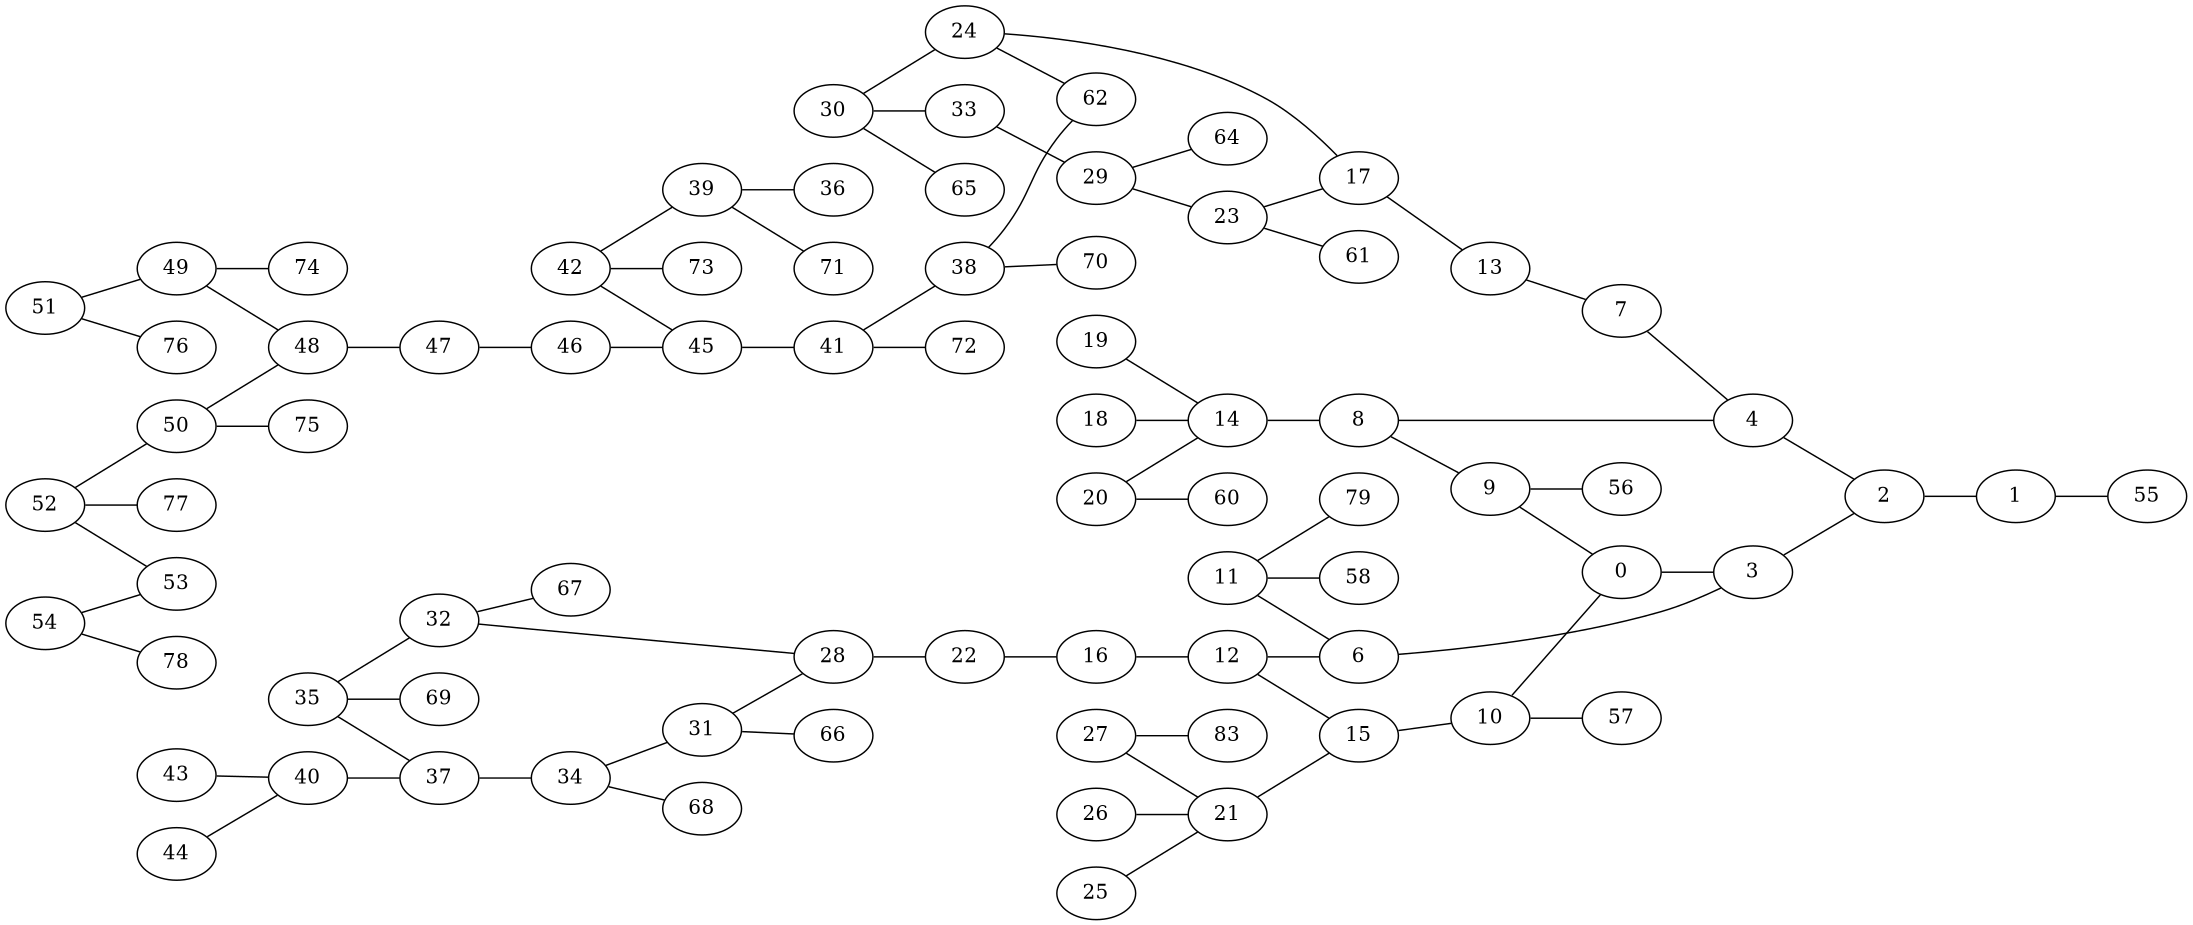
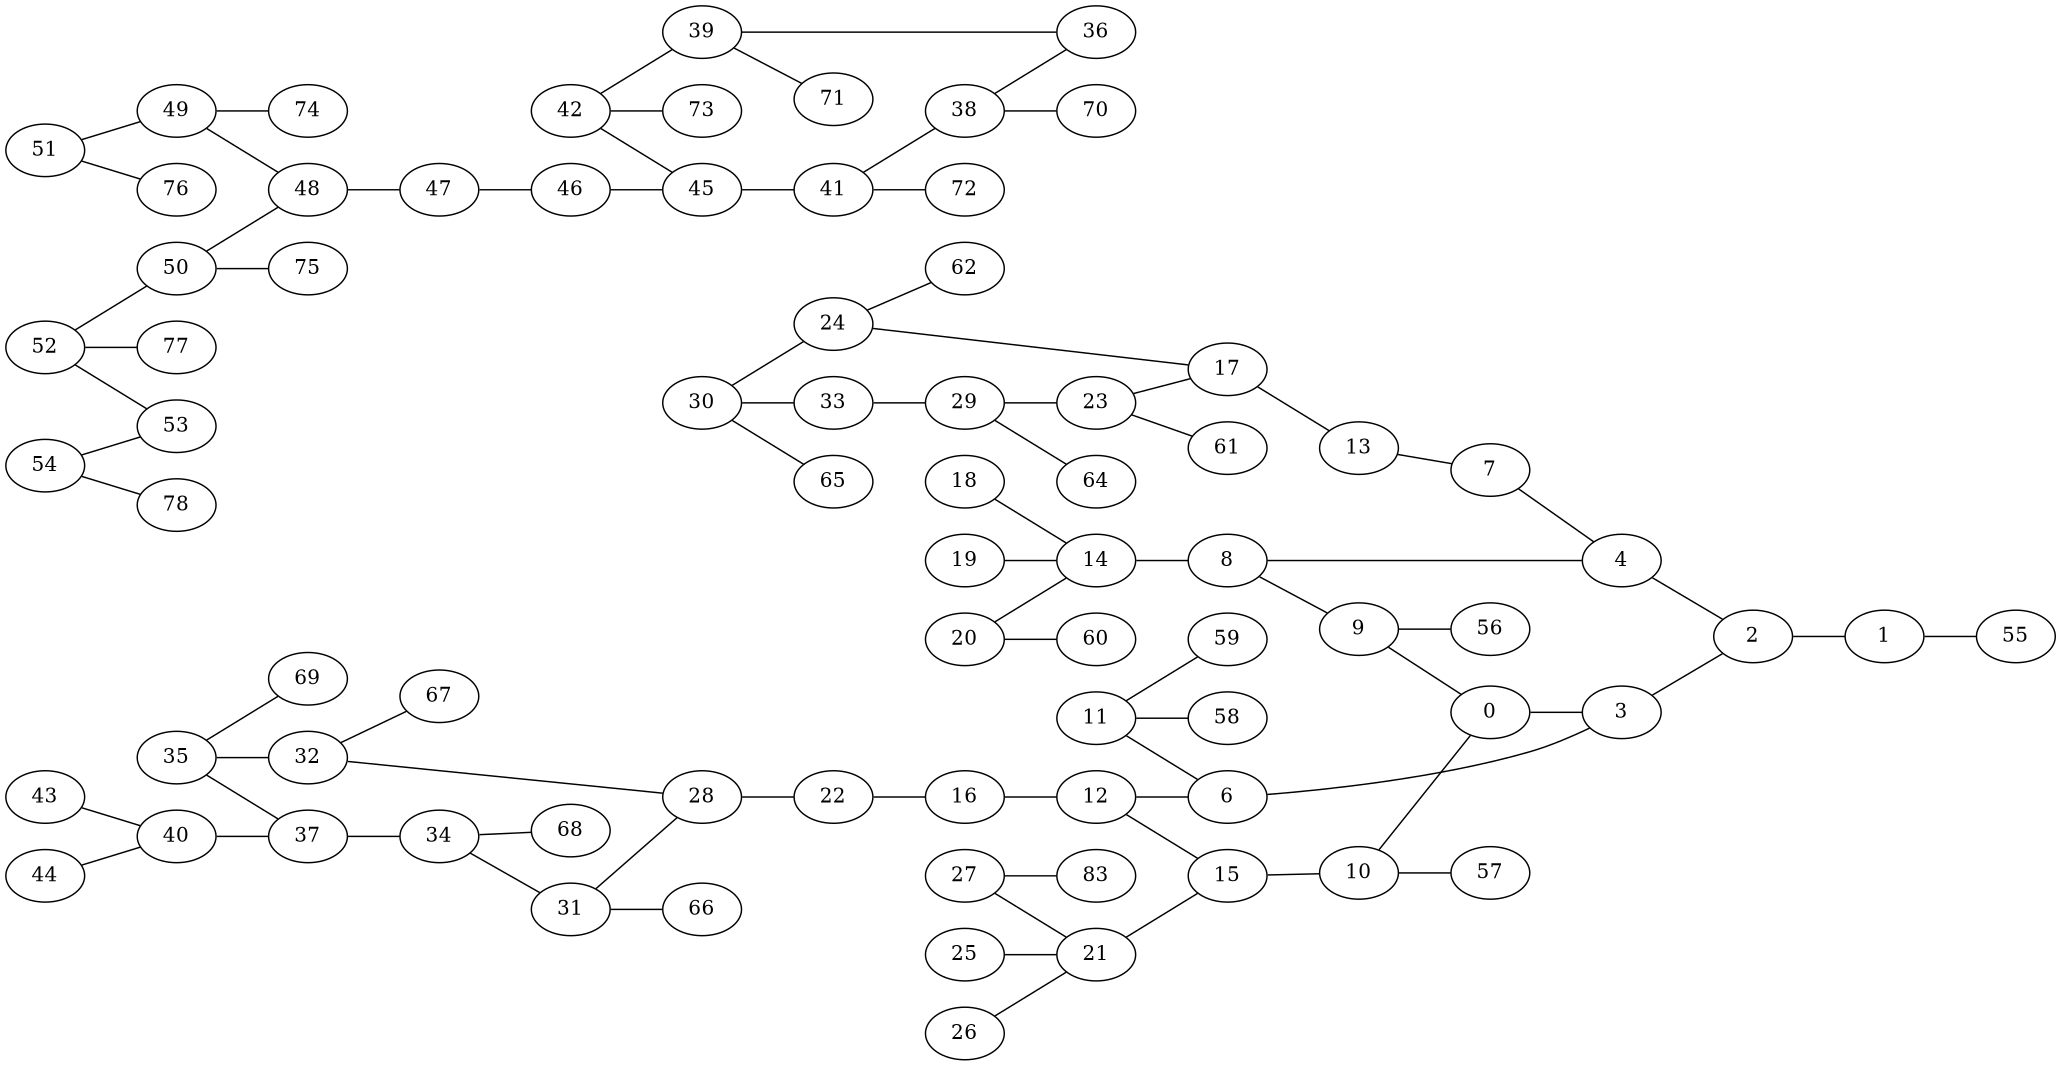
edge "62" -- "38": now "36" -- "38"
node "79": label "79" -> "59"
